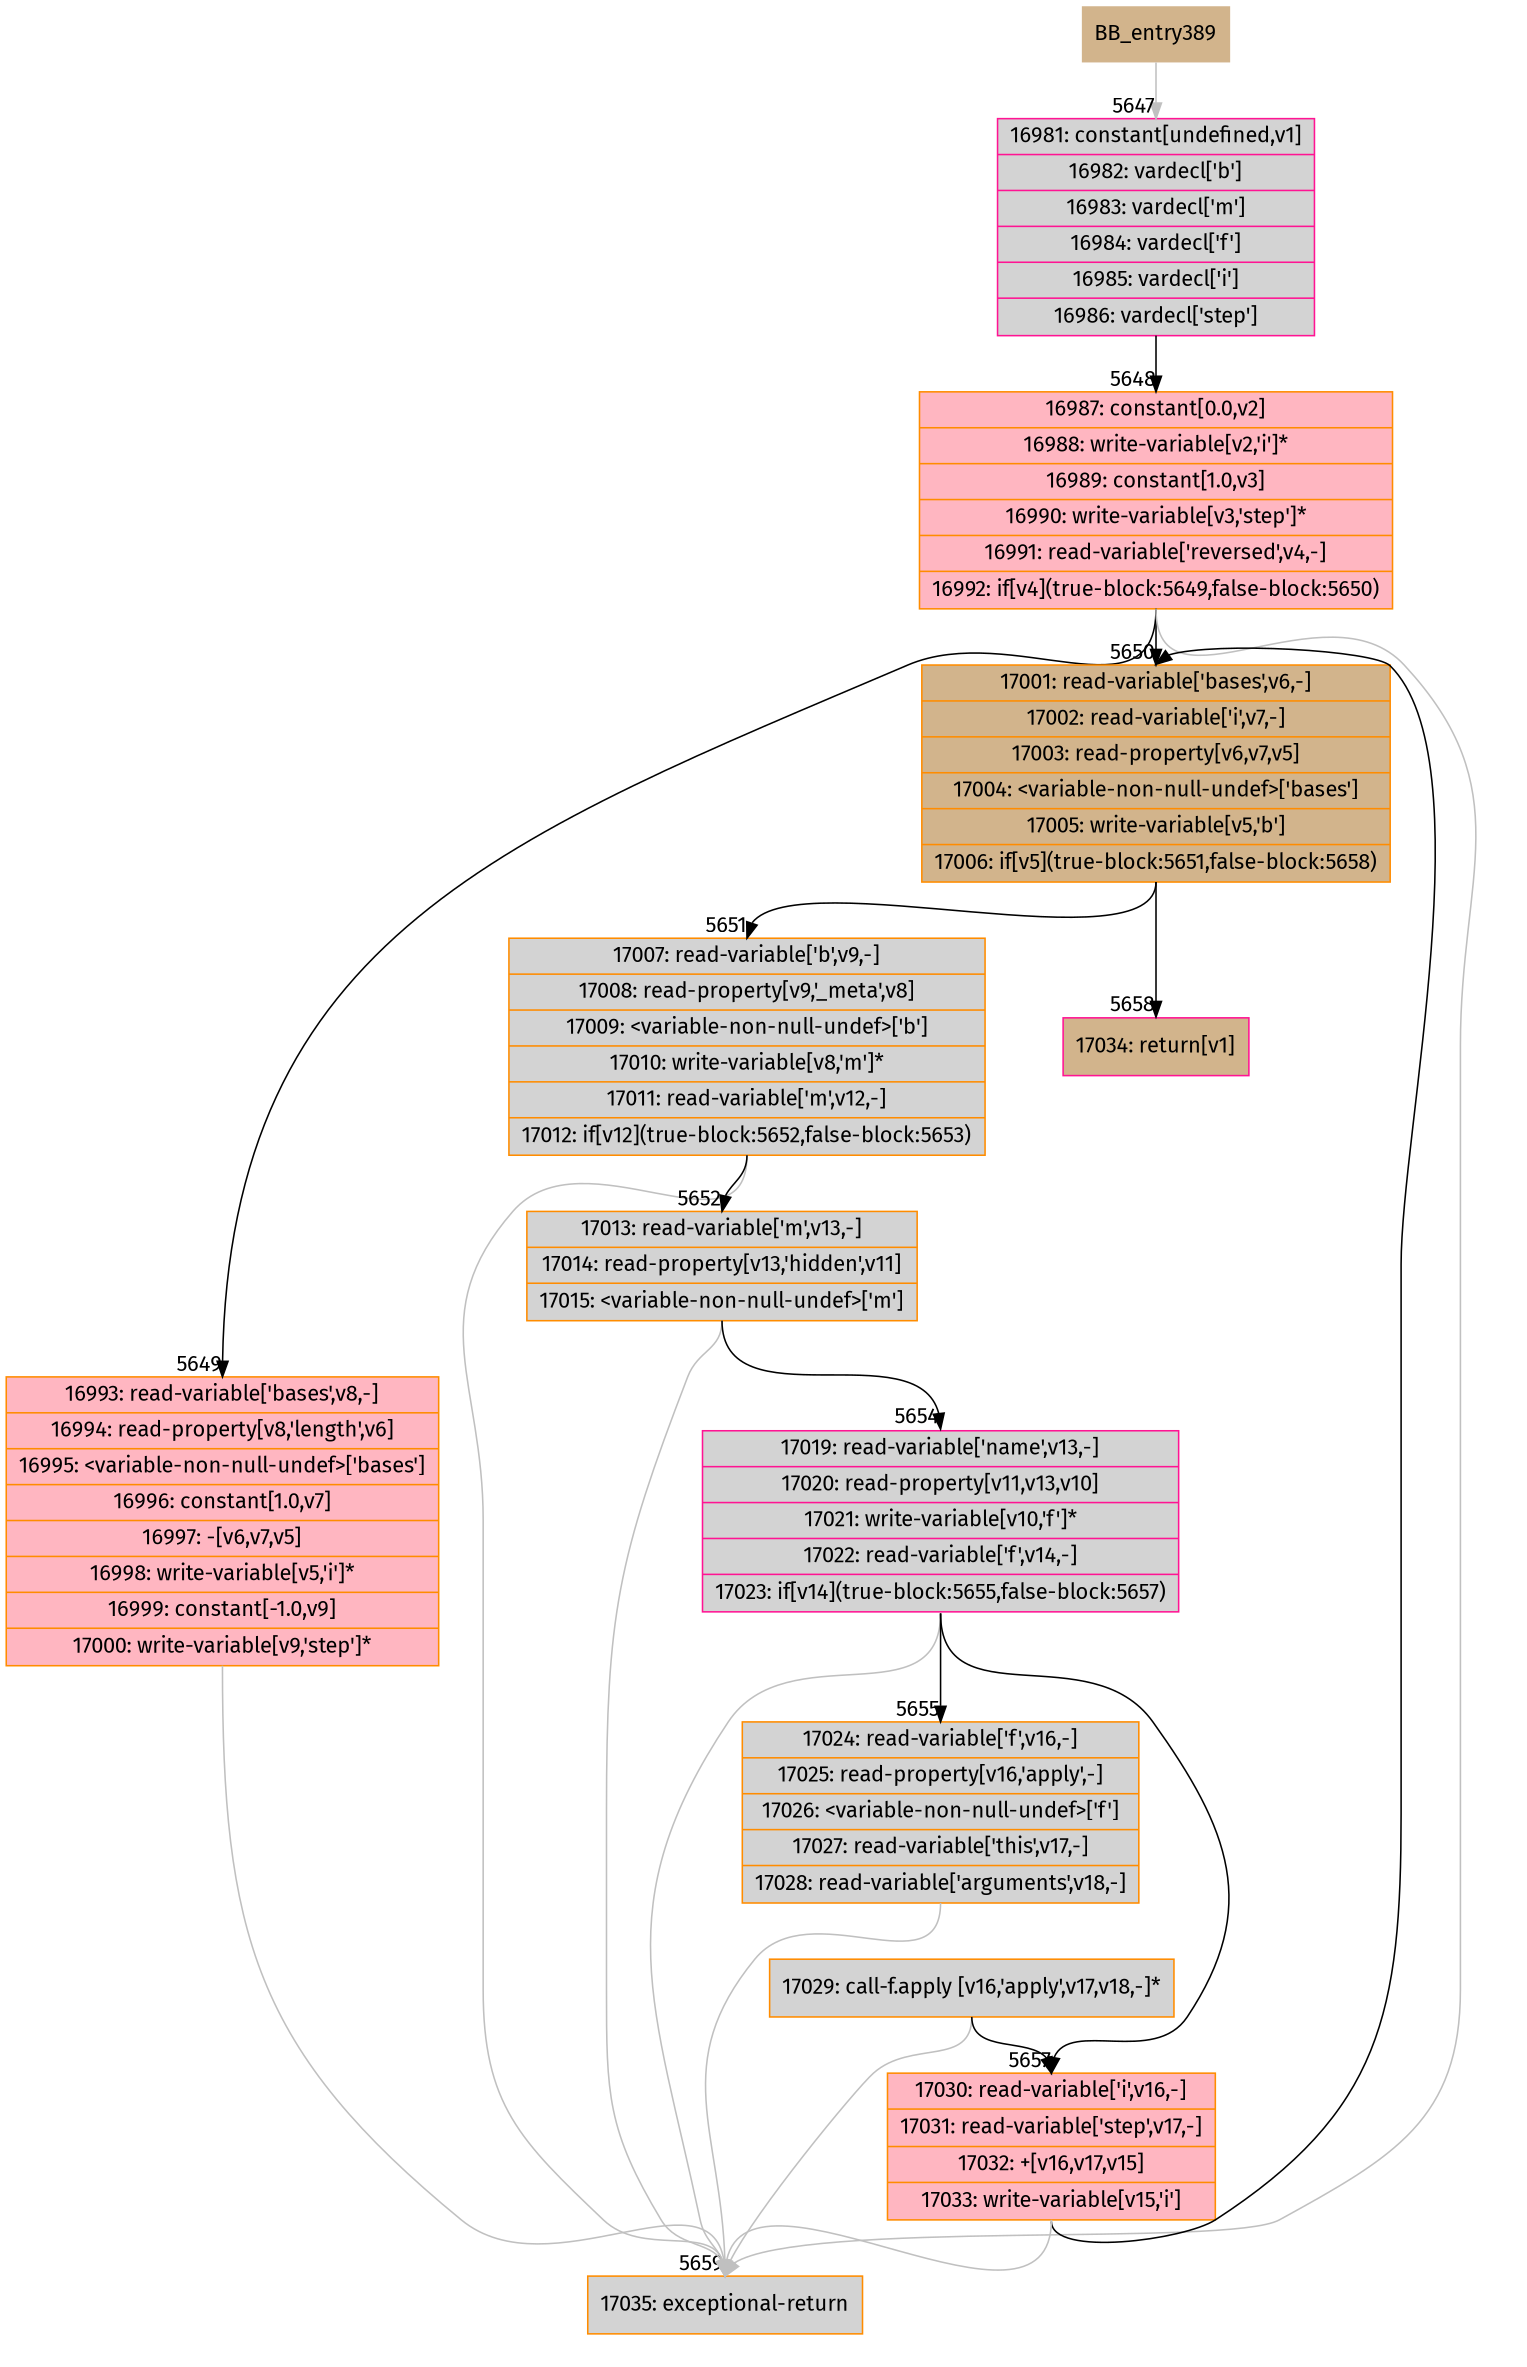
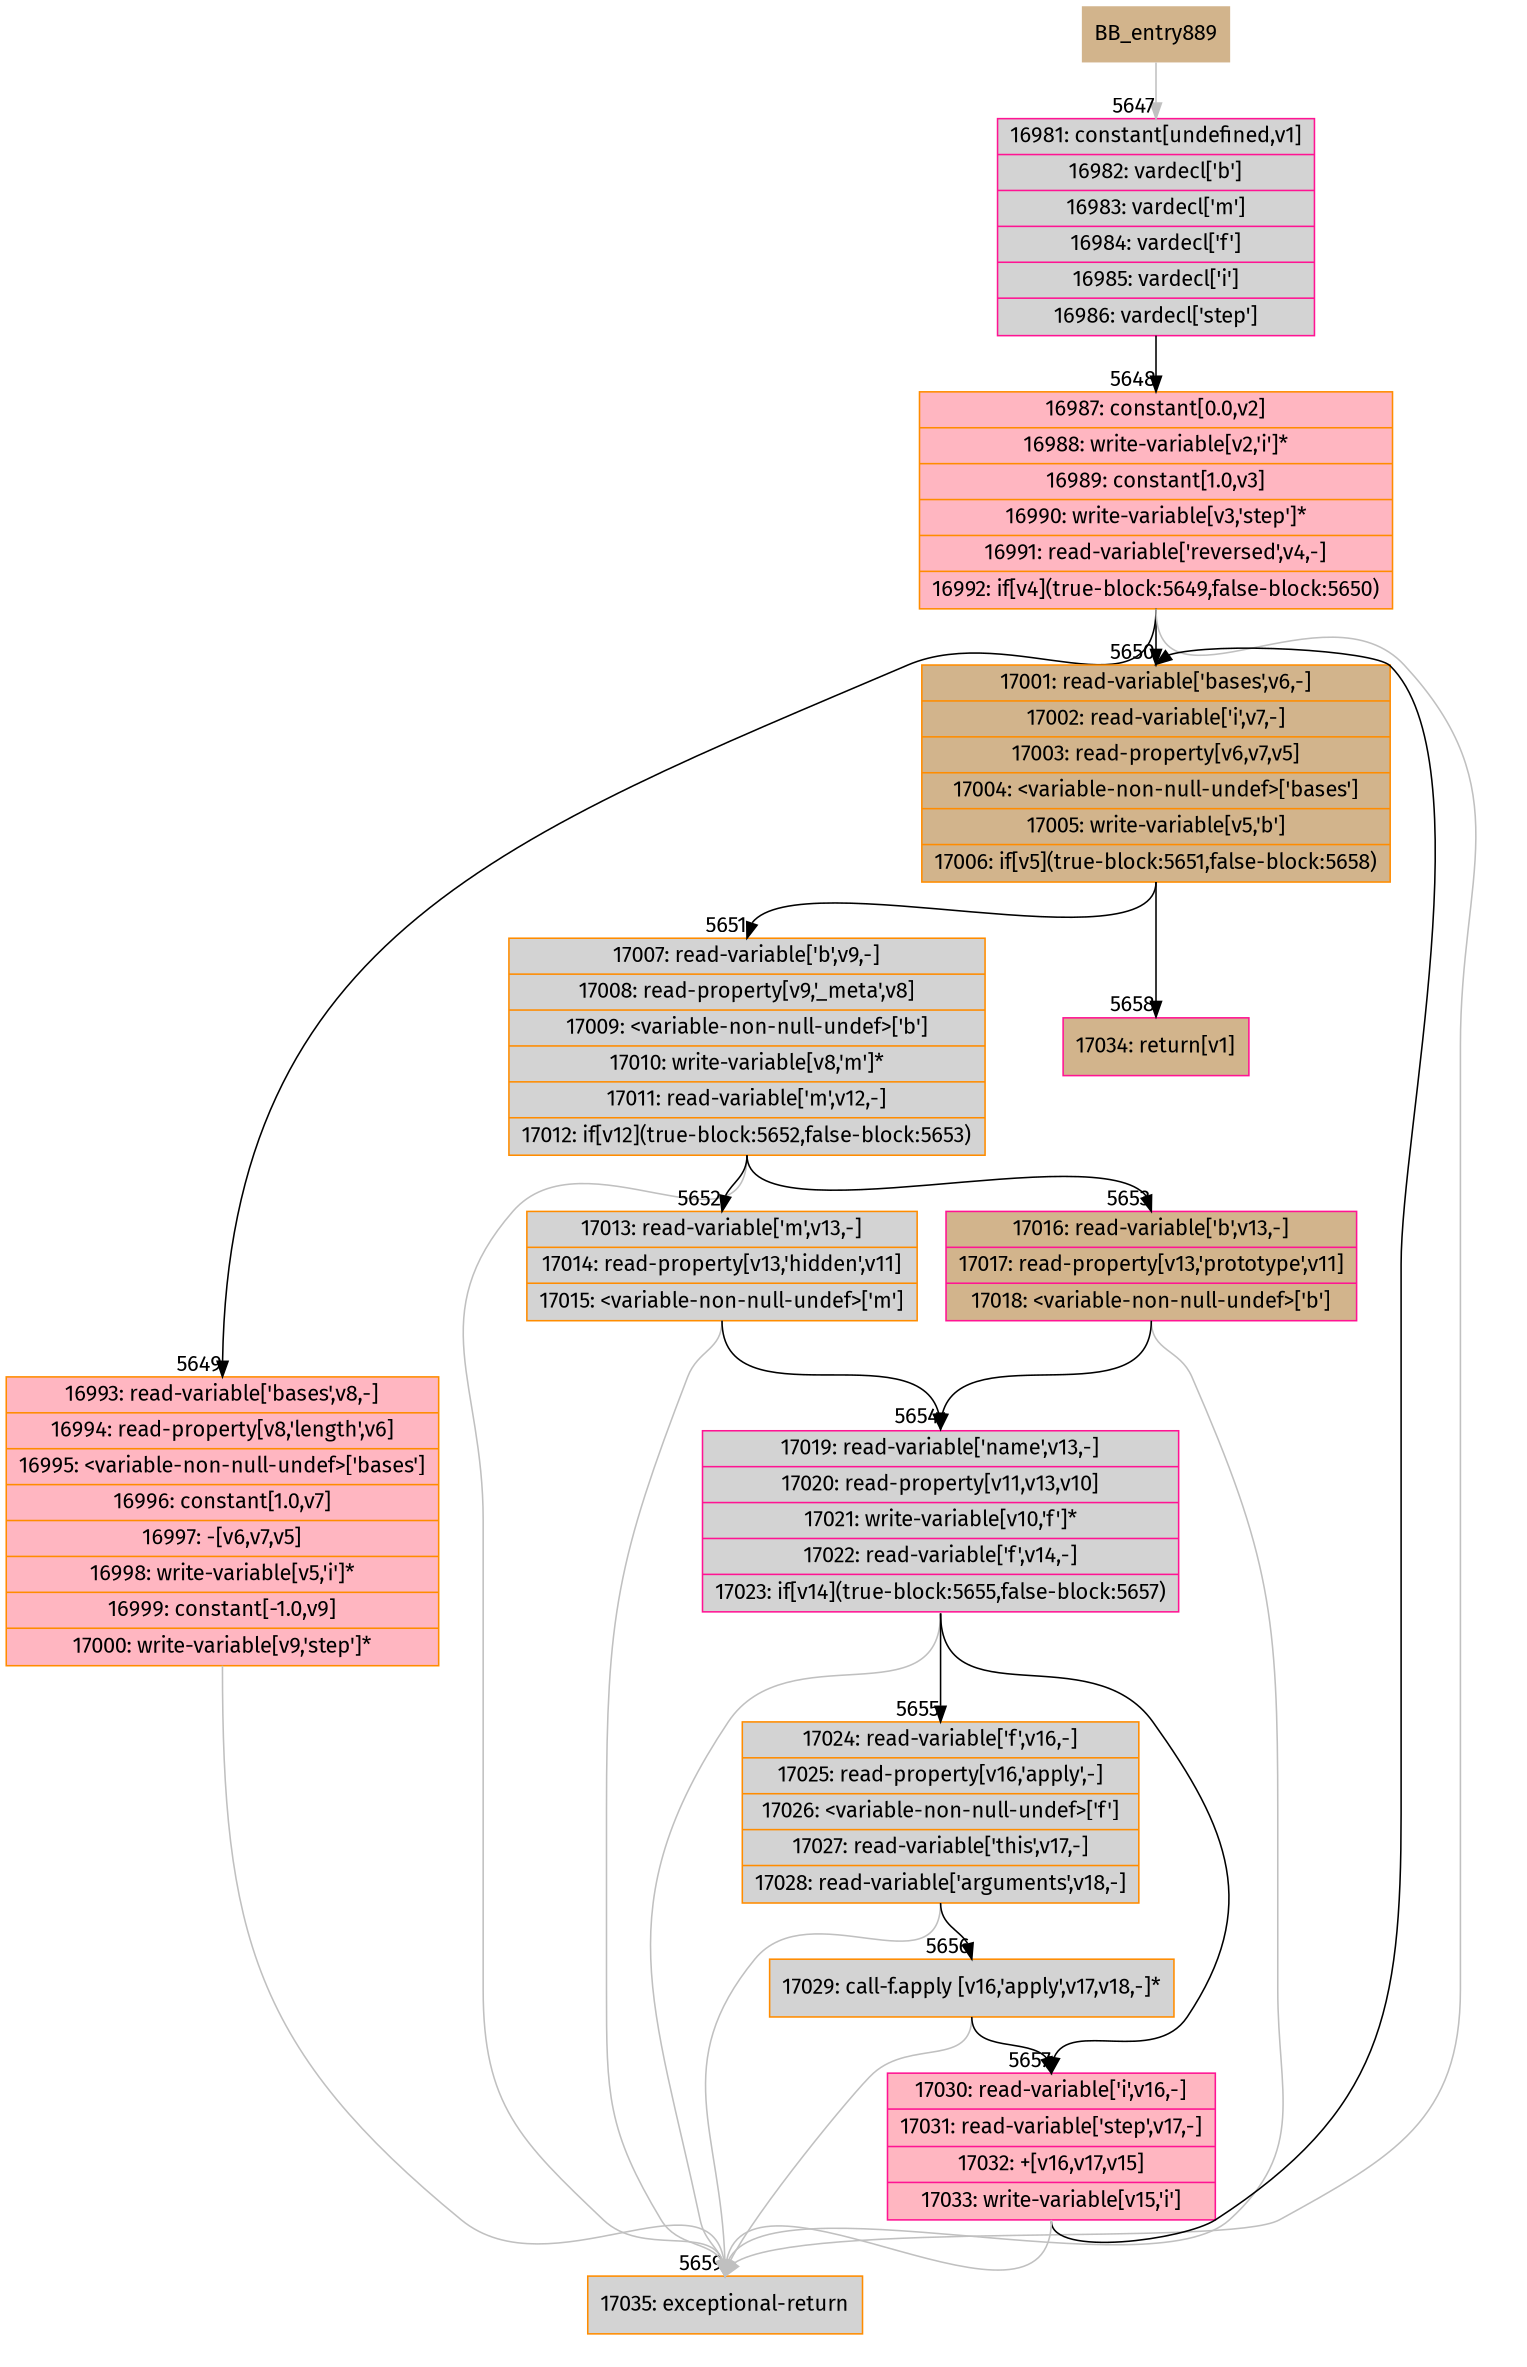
node "BB_entry389": label "BB_entry389" -> "BB_entry889"
node "17016: read-variable['b',v13,-]": added
edge "17024: read-variable['f',v16,-]" -> "17029: call-f.apply [v16,'apply',v17,v18,-]*": added
node "17030: read-variable['i',v16,-]": color darkorange -> deeppink
